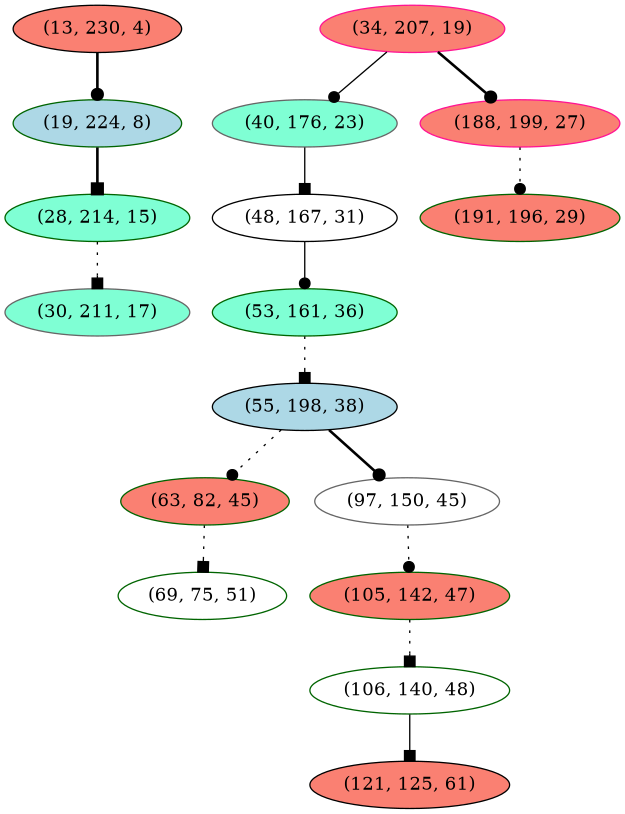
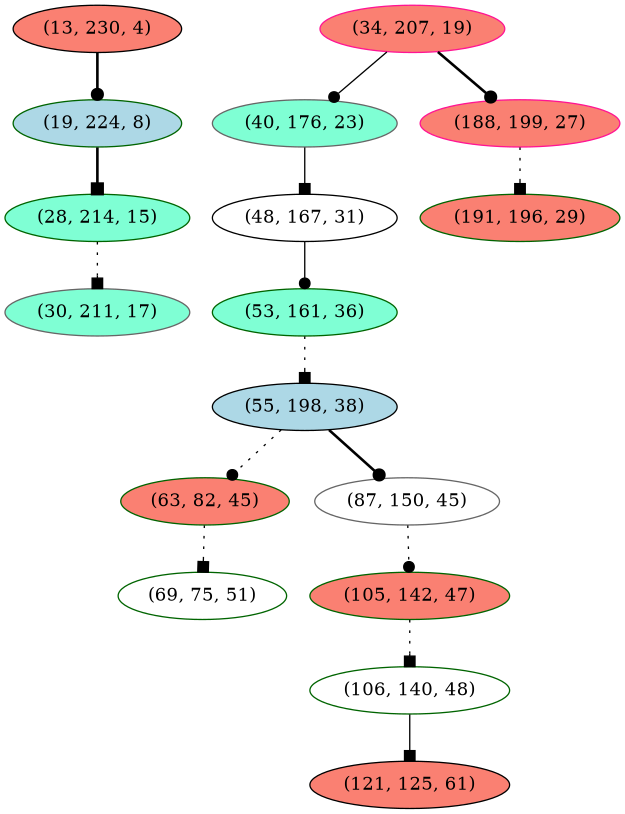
edge "(188, 199, 27)" -> "(191, 196, 29)": arrowhead dot -> box
node "(97, 150, 45)": label "(97, 150, 45)" -> "(87, 150, 45)"
